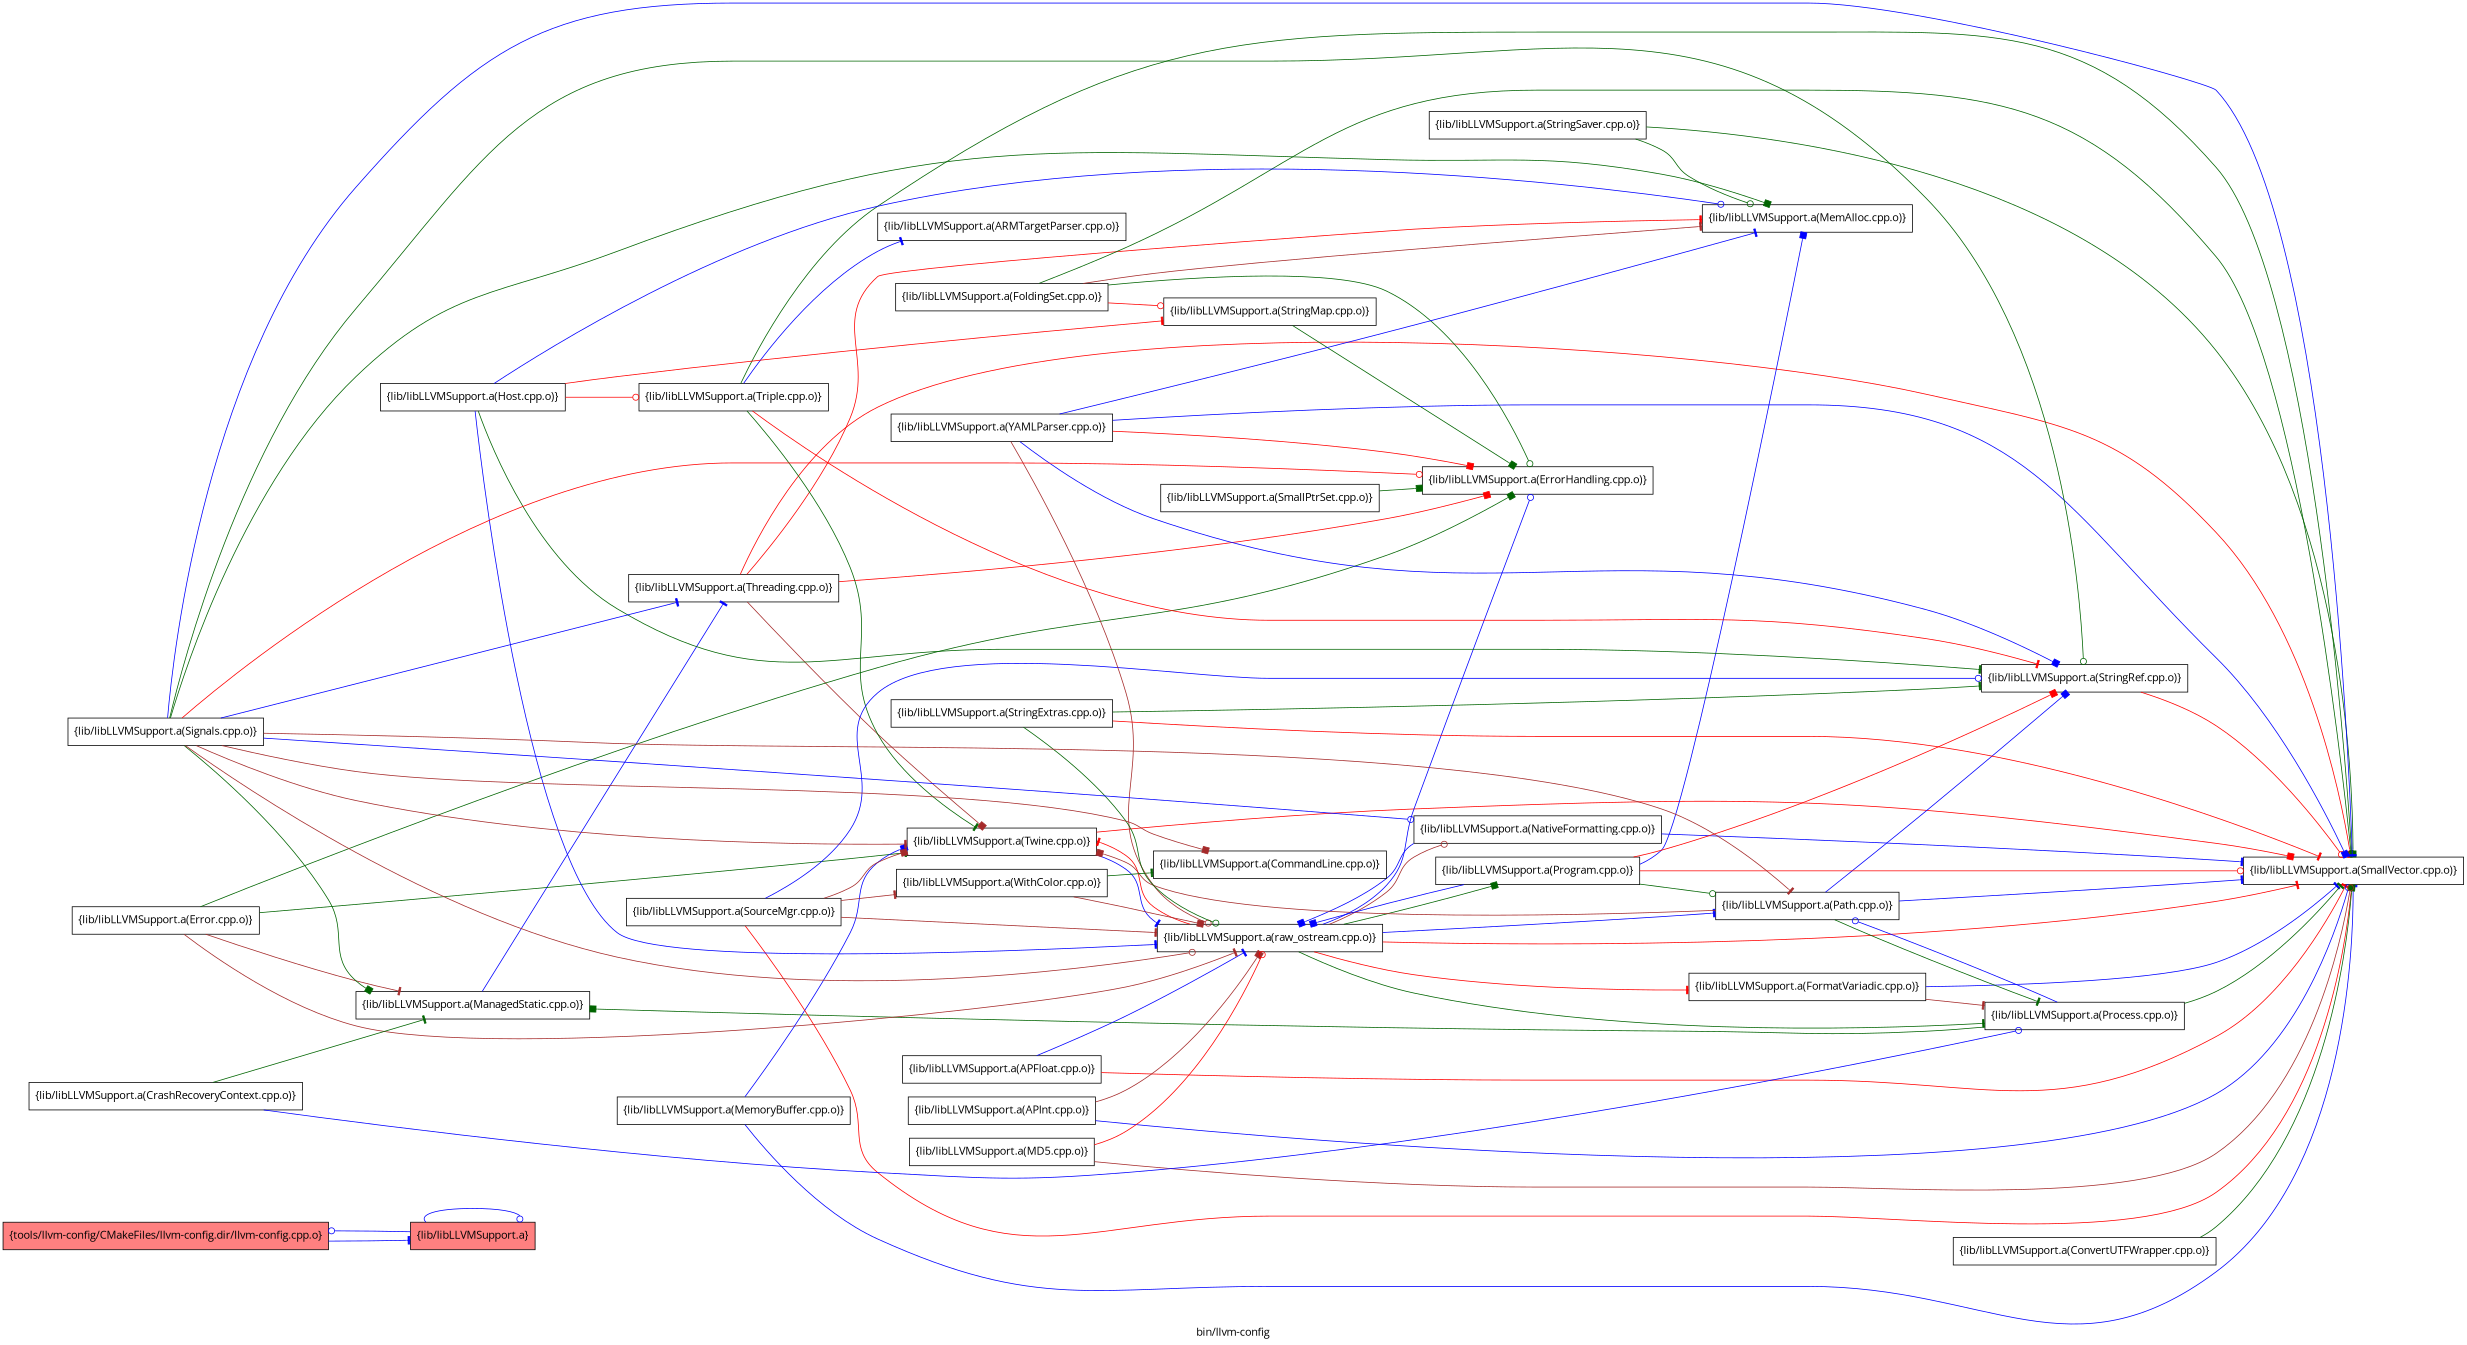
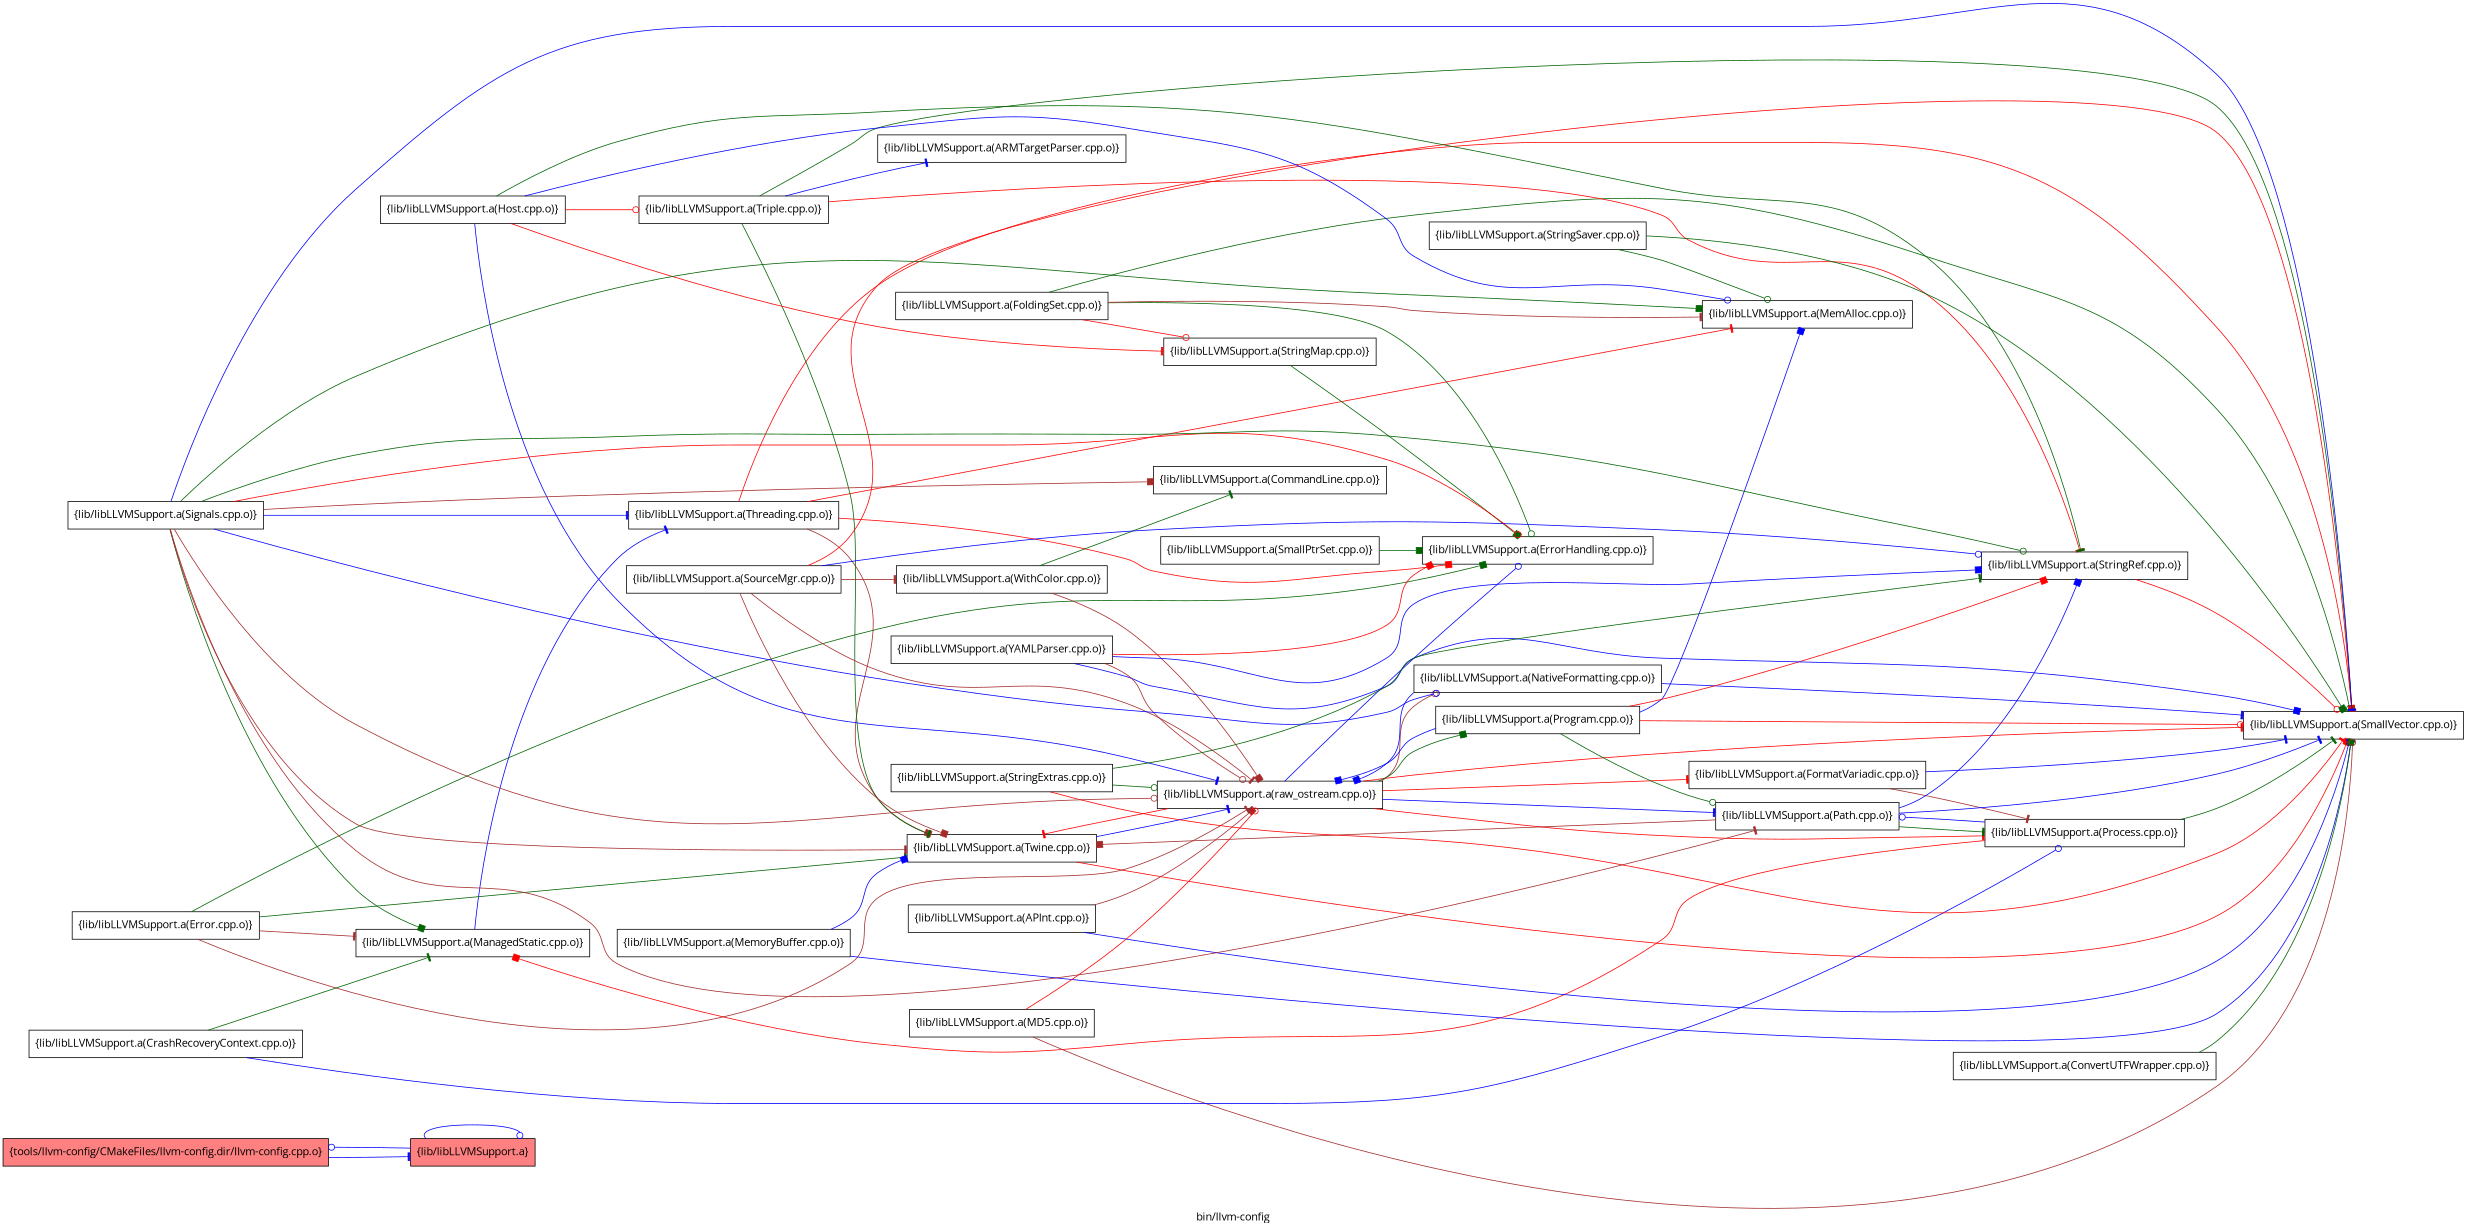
edge "{lib/libLLVMSupport.a(YAMLParser.cpp.o)}" -> "{lib/libLLVMSupport.a(MemAlloc.cpp.o)}": removed
edge "{lib/libLLVMSupport.a(raw_ostream.cpp.o)}" -> "{lib/libLLVMSupport.a(Process.cpp.o)}": color darkgreen -> red
edge "{lib/libLLVMSupport.a(Process.cpp.o)}" -> "{lib/libLLVMSupport.a(ManagedStatic.cpp.o)}": color darkgreen -> red
node "{lib/libLLVMSupport.a(APFloat.cpp.o)}": removed
